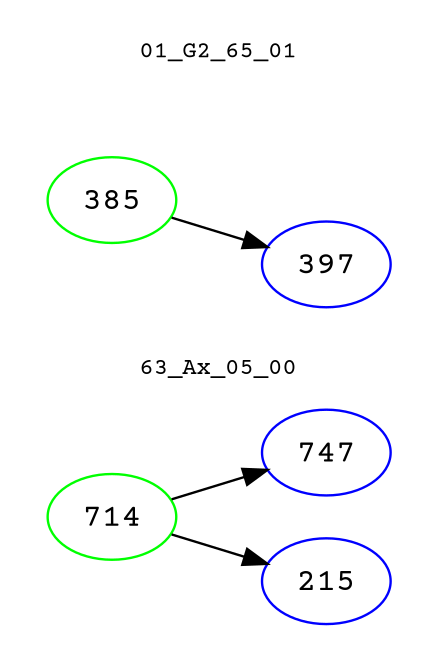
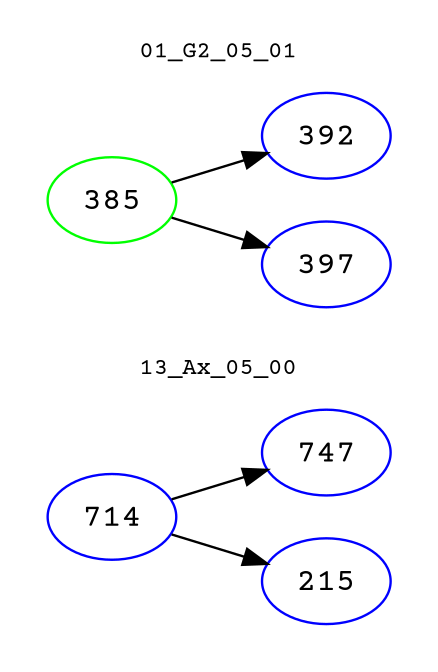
cluster "01_G2_65_01": label "01_G2_65_01" -> "01_G2_05_01"
node "392": added
cluster "63_Ax_05_00": label "63_Ax_05_00" -> "13_Ax_05_00"
node "714": color green -> blue
